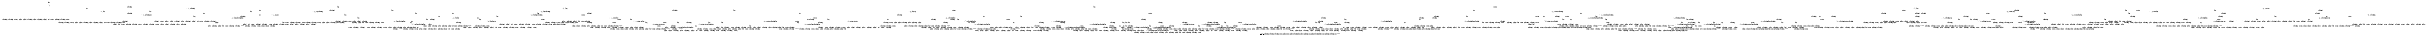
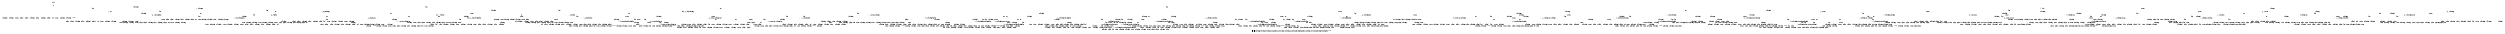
edge "22" -> "23": now "35" -> "23"
edge "16" -> "29": reversed
edge "39" -> "34": now "39" -> "21"
